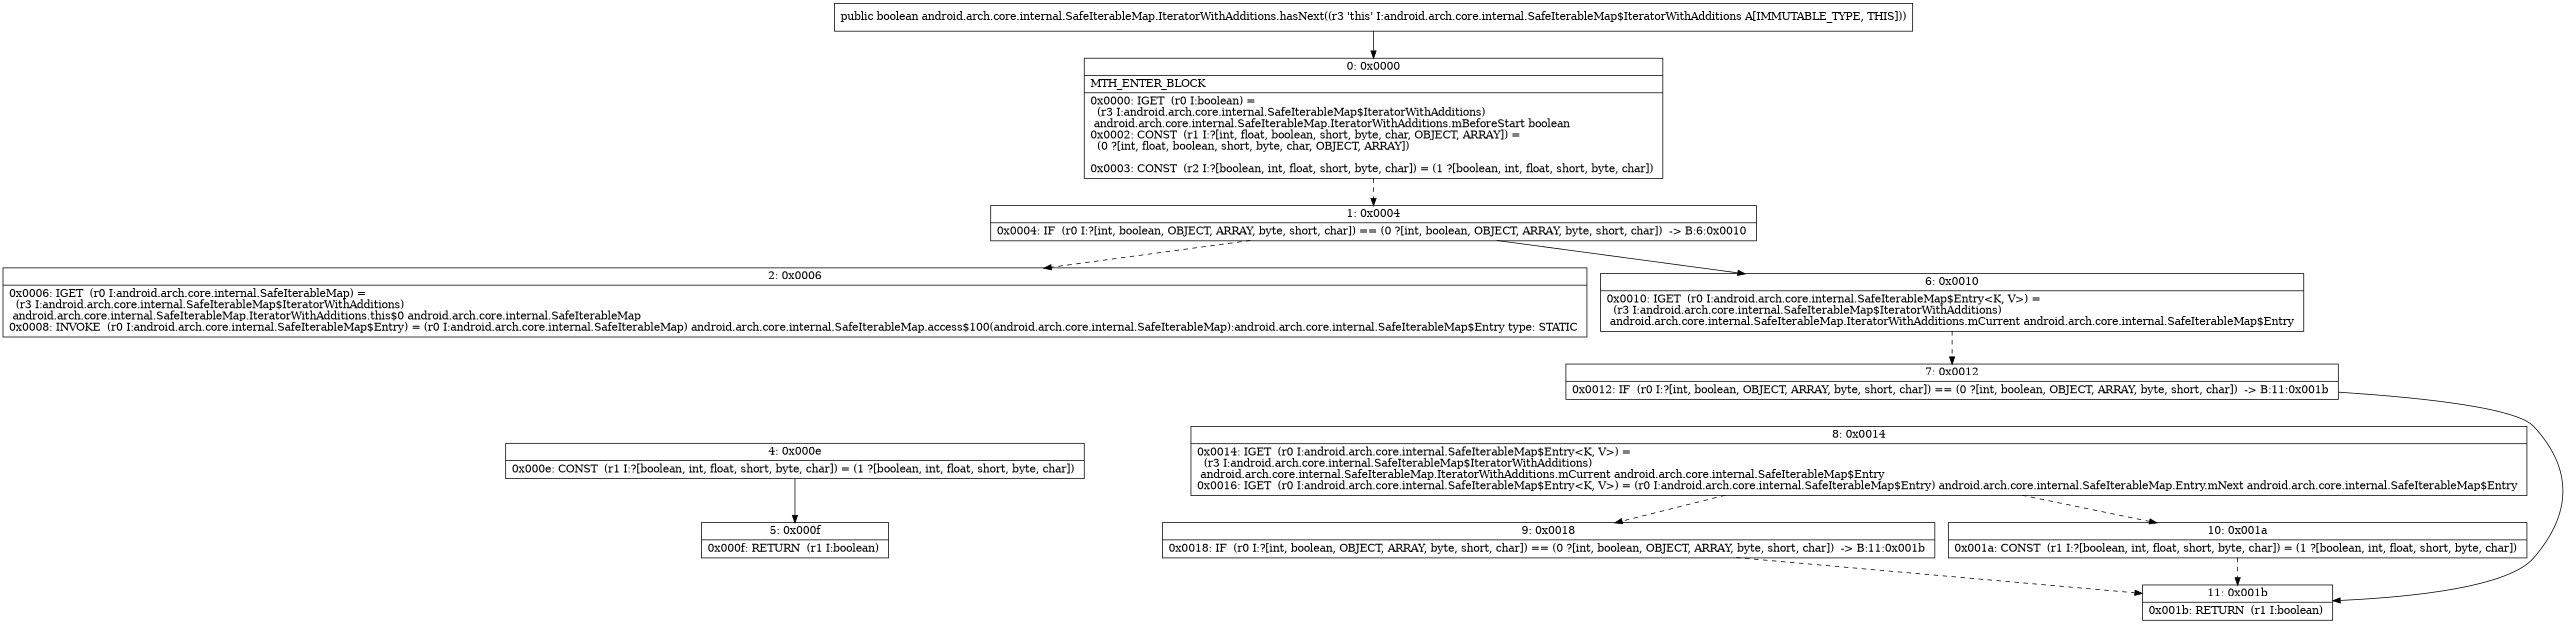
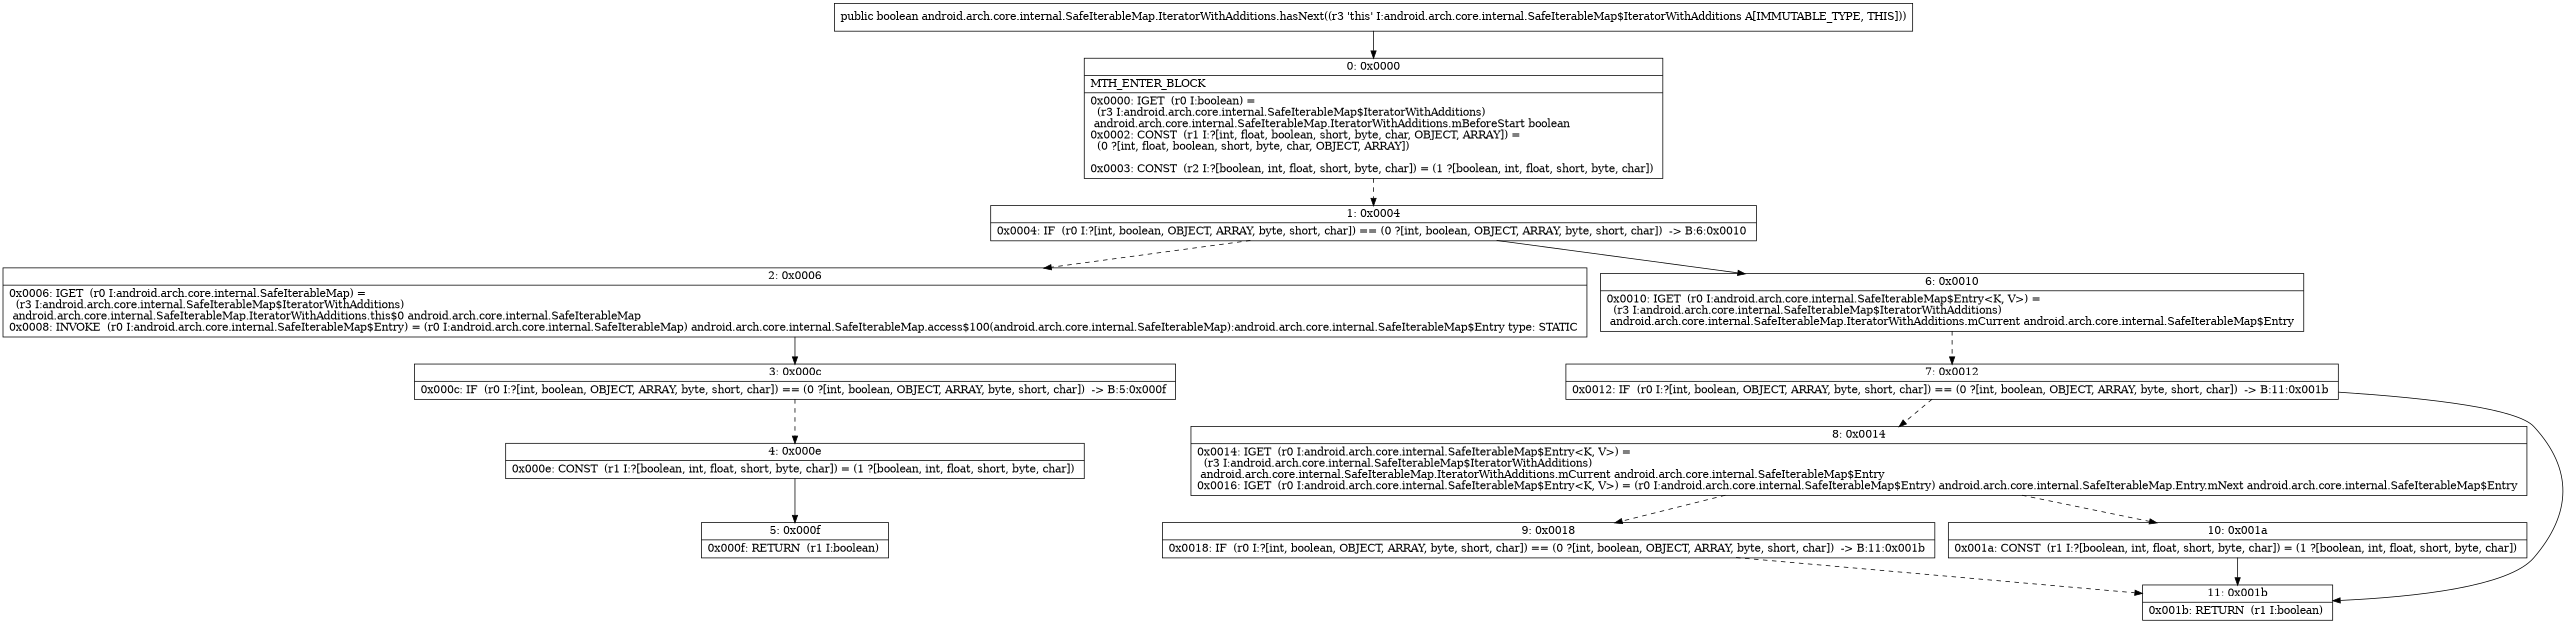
node "3: 0x000c": added
edge "7: 0x0012" -> "8: 0x0014": added
edge "10: 0x001a" -> "11: 0x001b": style dashed -> solid
